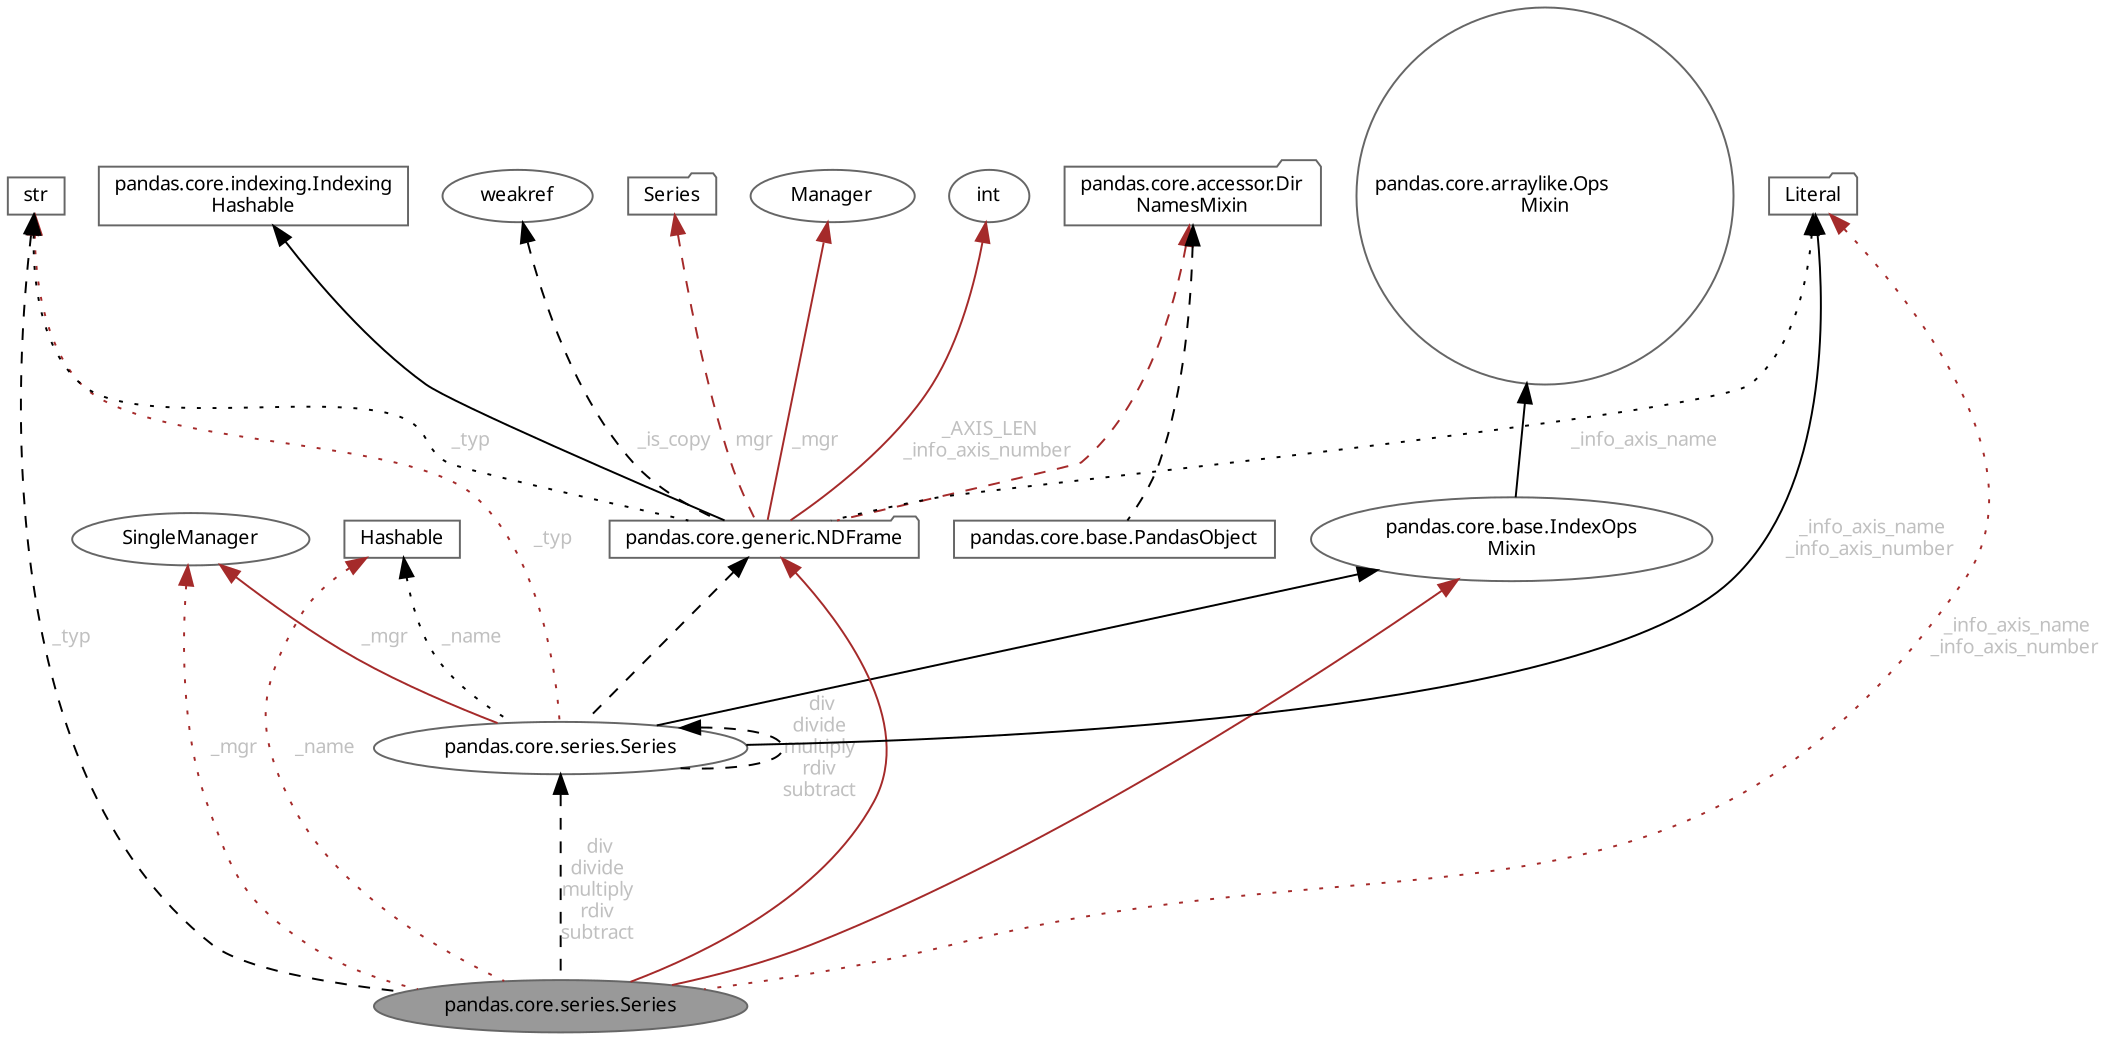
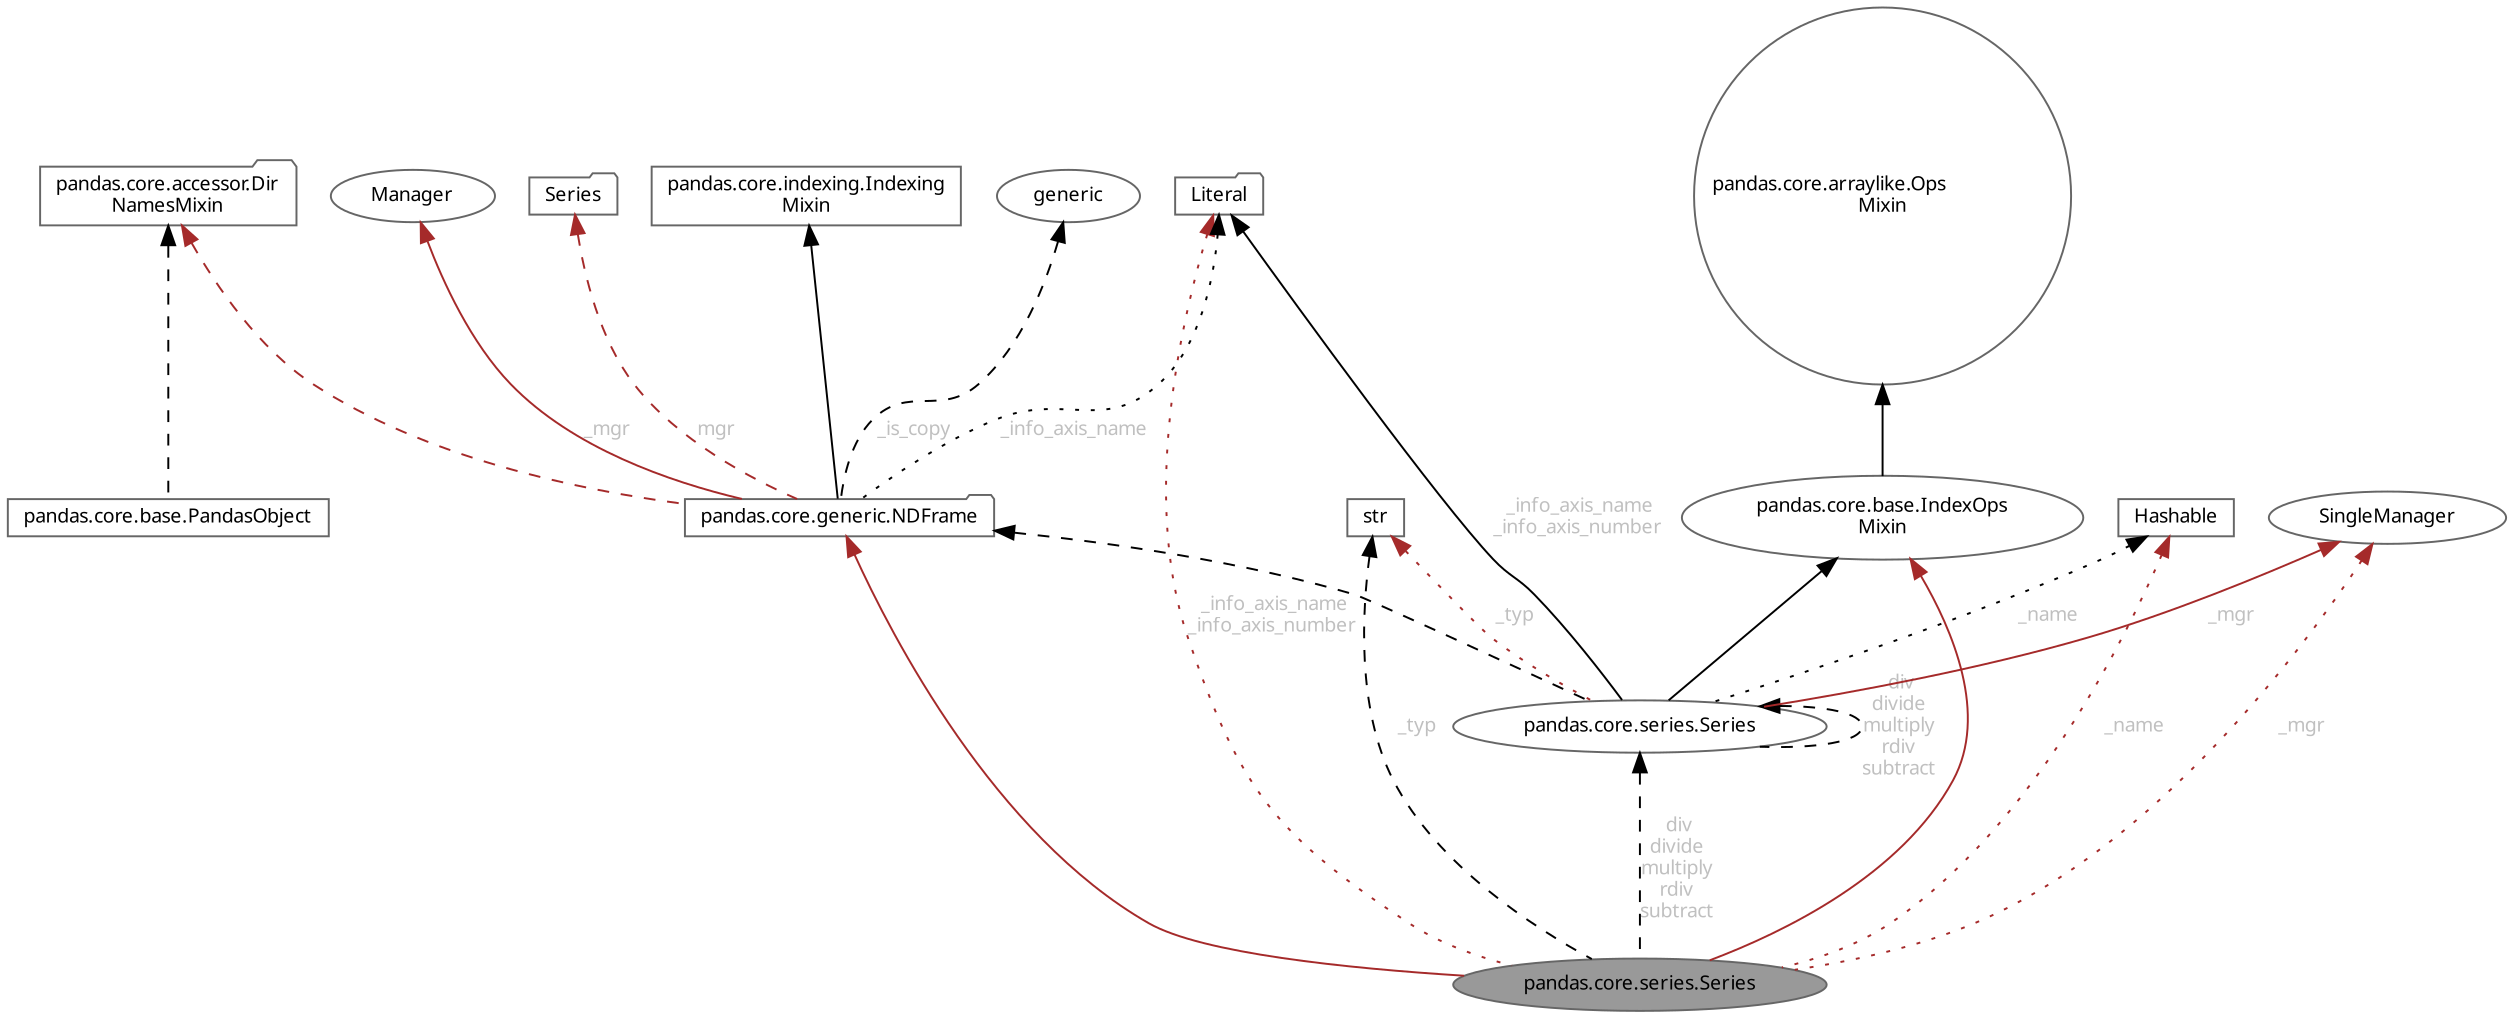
node "pandas.core.indexing.Indexing Hashable": label "pandas.core.indexing.Indexing Hashable" -> "pandas.core.indexing.Indexing Mixin"
node "weakref": label "weakref" -> "generic"
node "int": removed
edge "pandas.core.generic.NDFrame" -> "str": removed, label "_typ"
